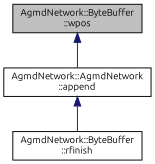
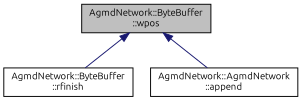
edge "AgmdNetwork::ByteBuffer ::rfinish" -> "AgmdNetwork::AgmdNetwork ::append": now "AgmdNetwork::ByteBuffer ::rfinish" -> "AgmdNetwork::ByteBuffer ::wpos"
